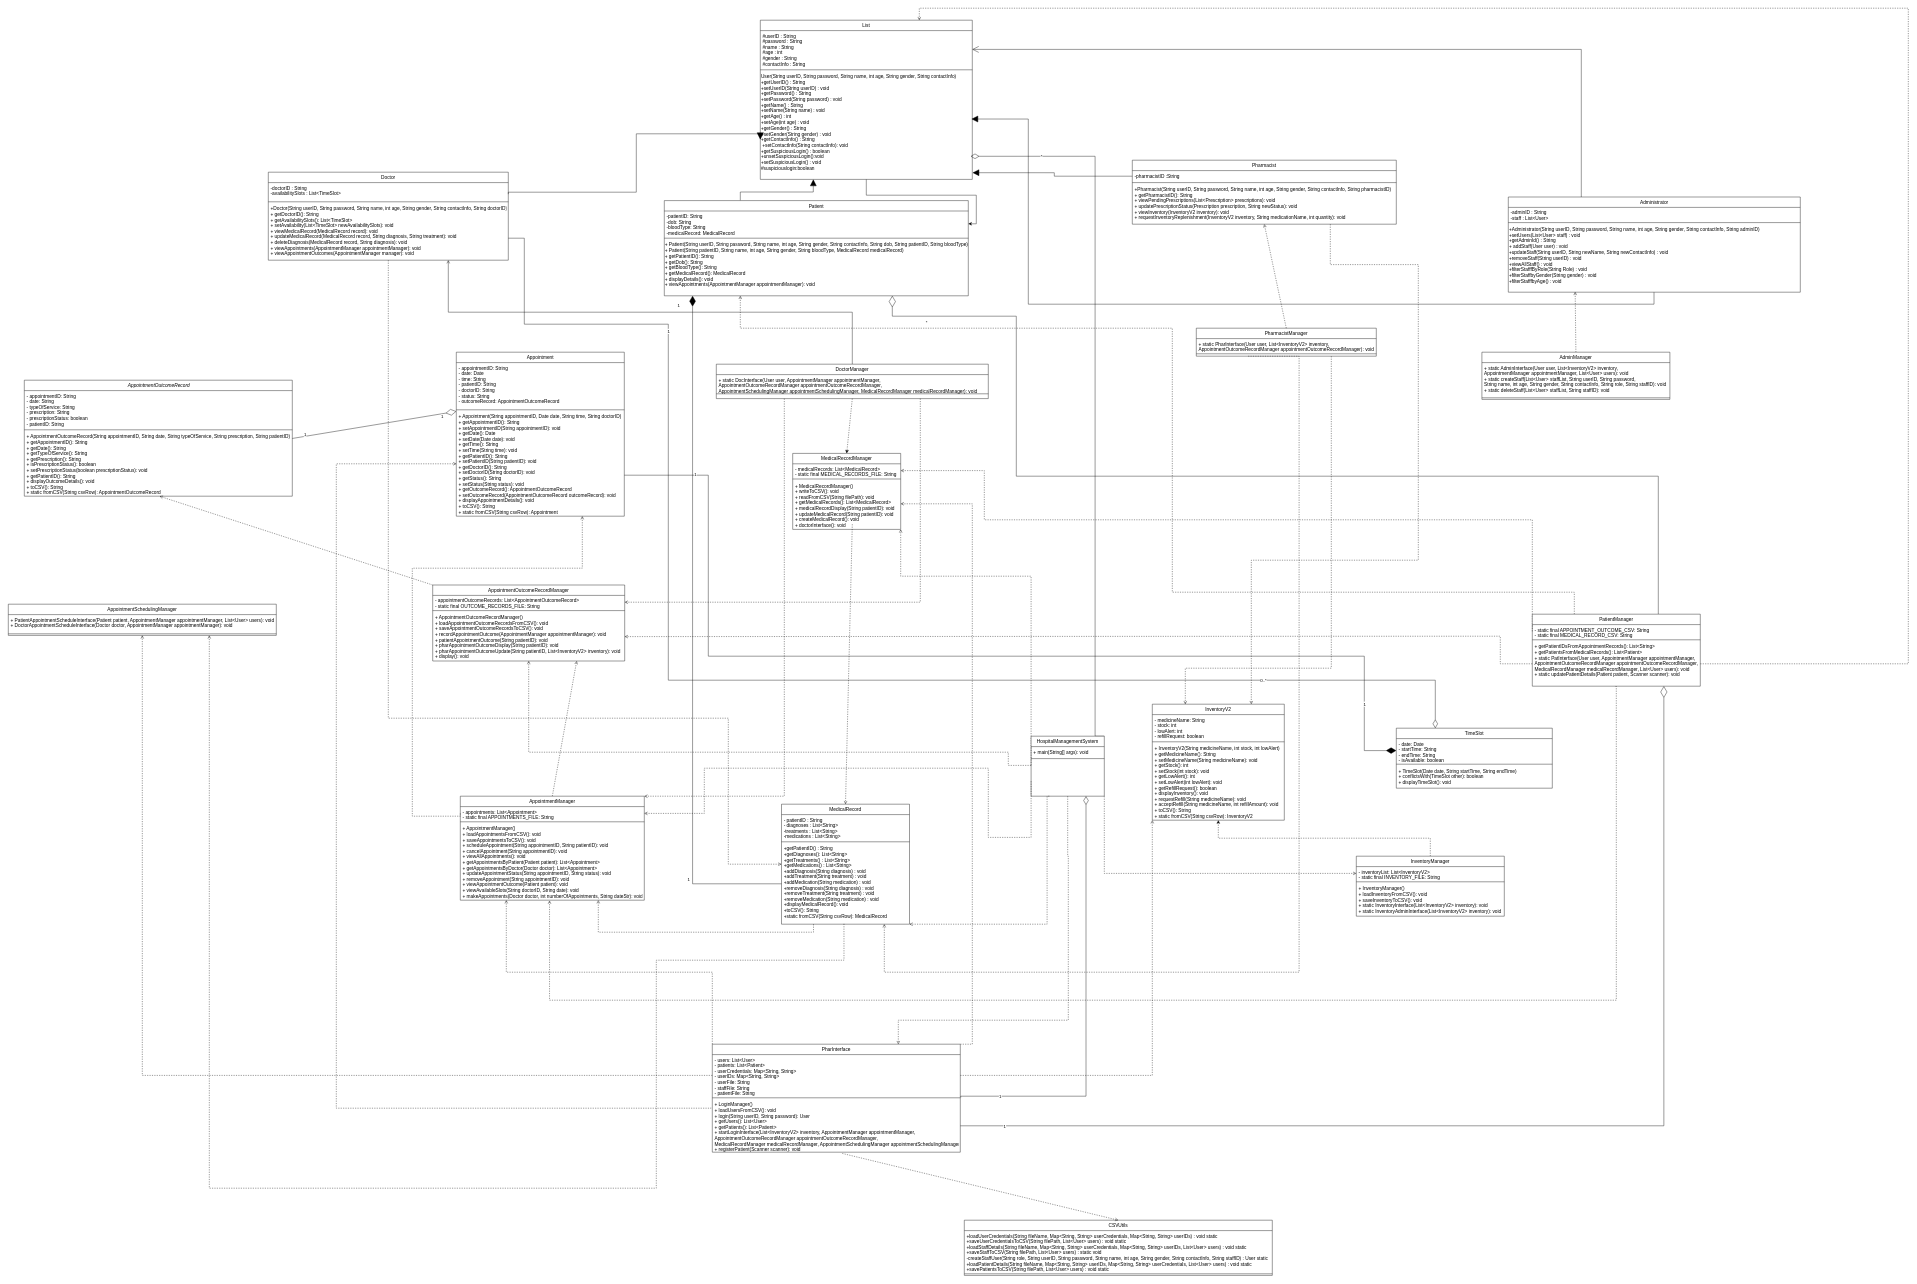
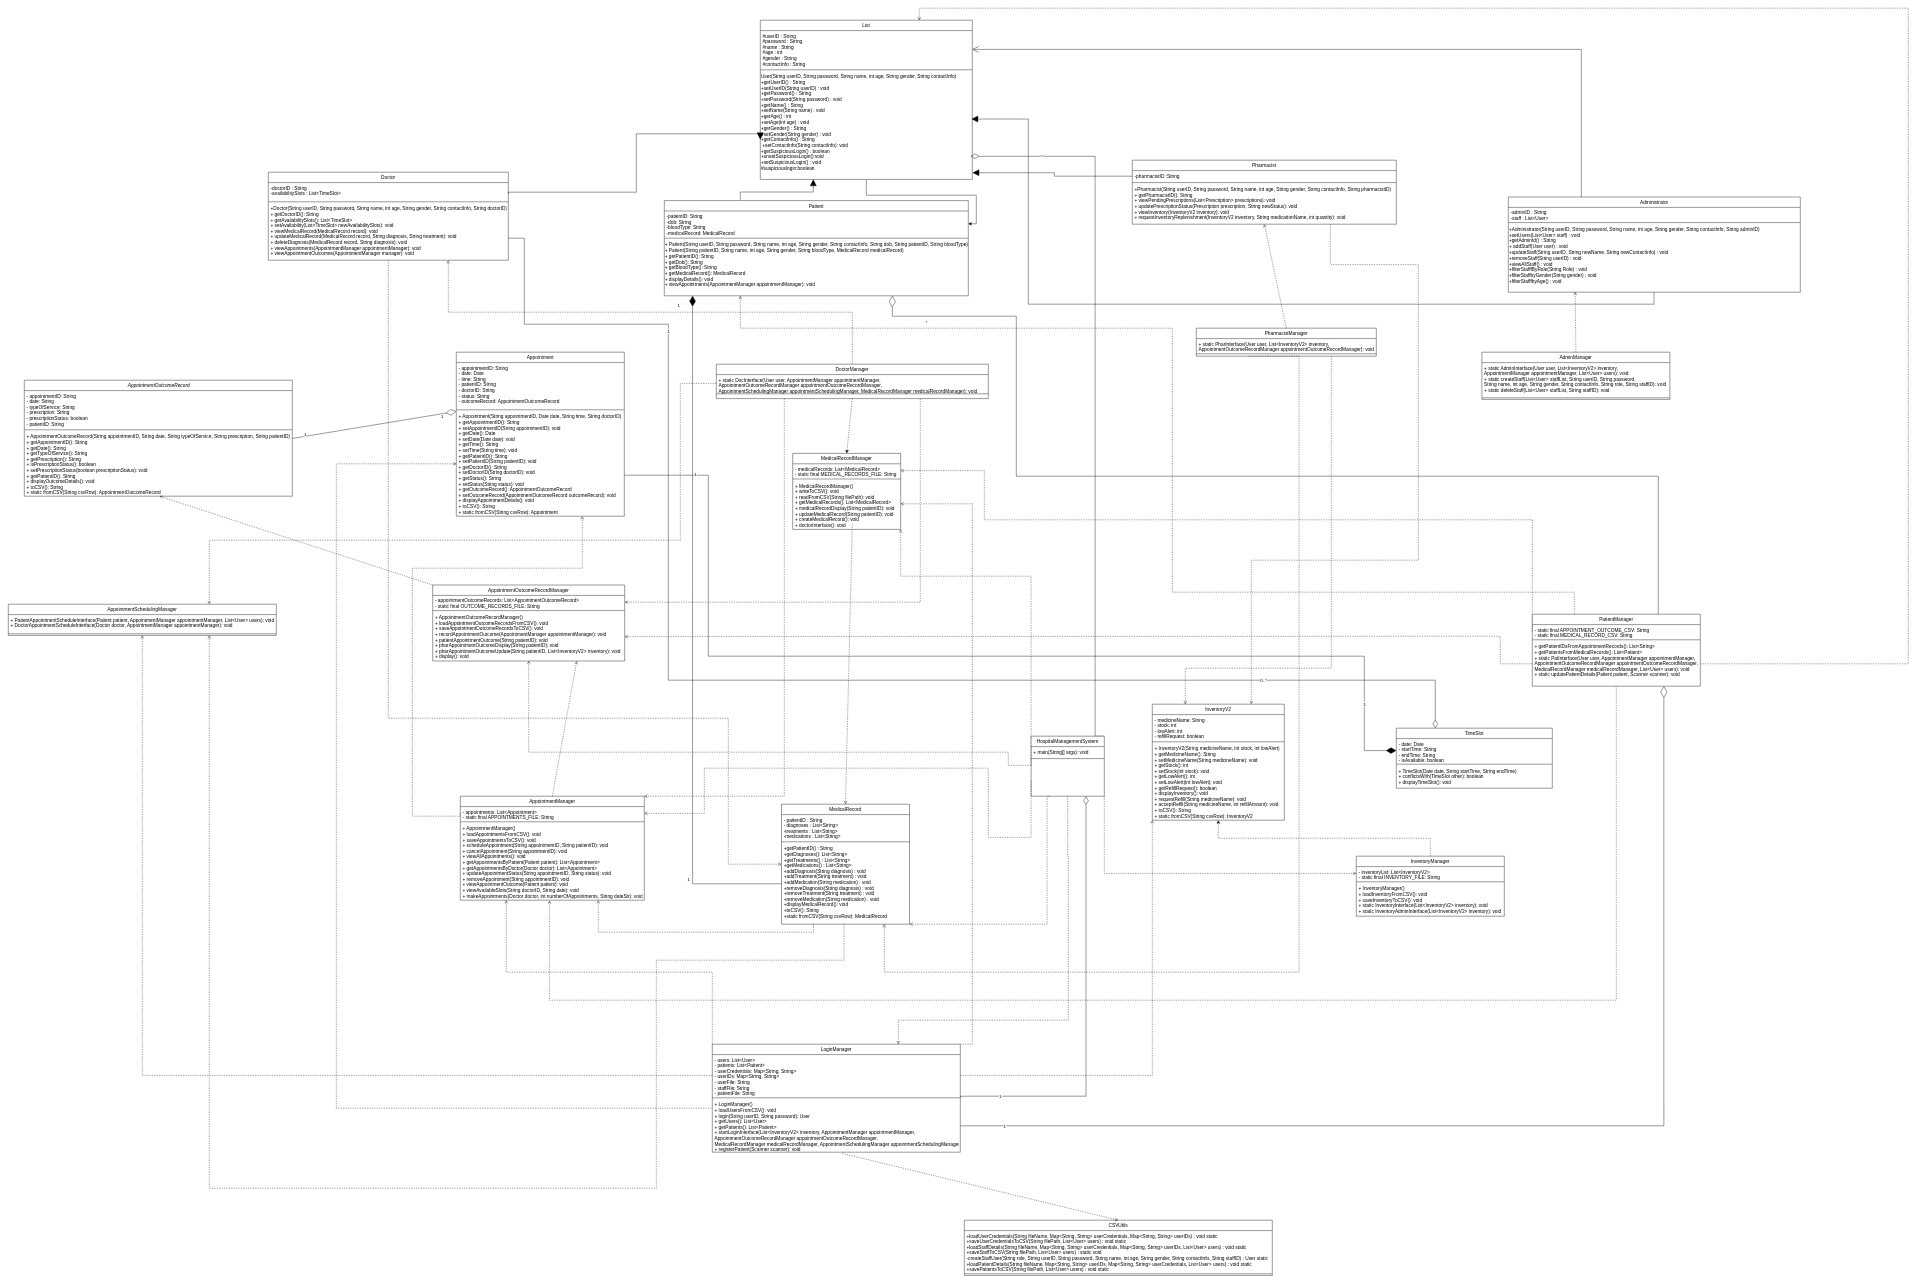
edge "DoctorManager" -> "Doctor": style solid -> dashed
edge "+ static DocInterface(User user, AppointmentManager appointmentManager, AppointmentOutcomeRecordManager appointmentOutcomeRecordManager, AppointmentSchedulingManager appointmentSchedulingManager, MedicalRecordManager medicalRecordManager): void" -> "AppointmentSchedulingManager": added
node "PharInterface": label "PharInterface" -> "LoginManager"
